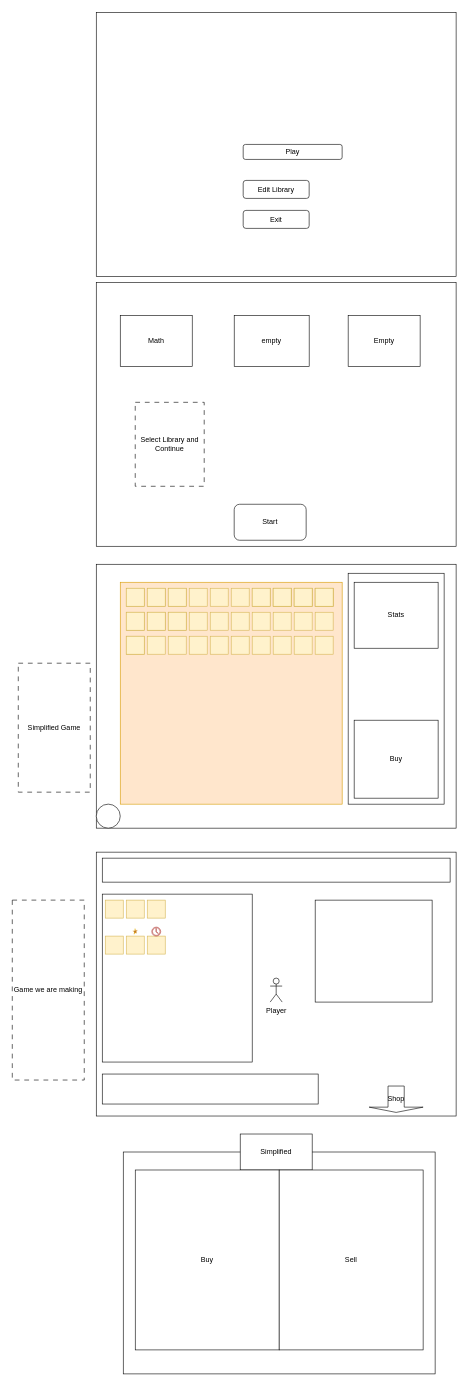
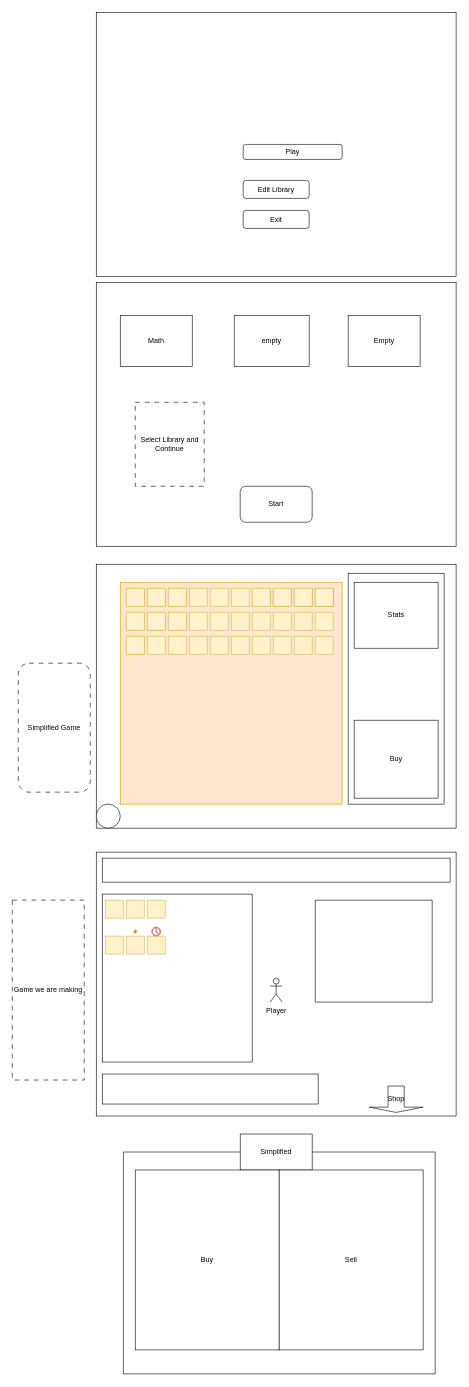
node "Start": moved (270, 522) -> (276, 504)
node "Simplified Game": shape rectangle -> rounded rectangle
